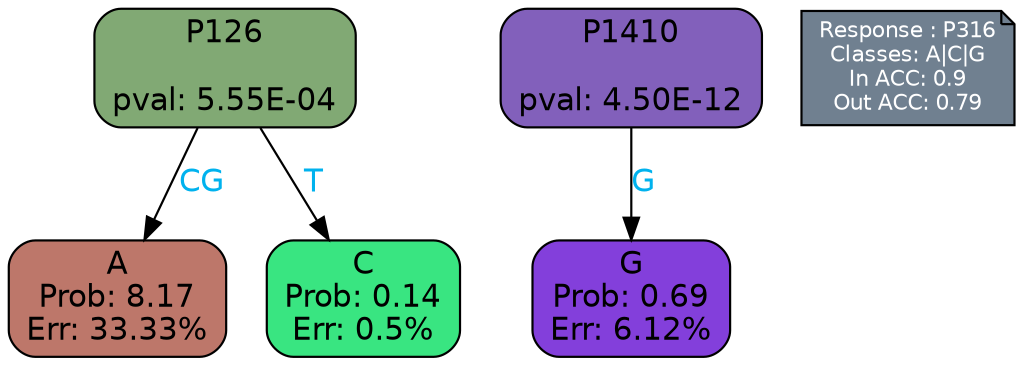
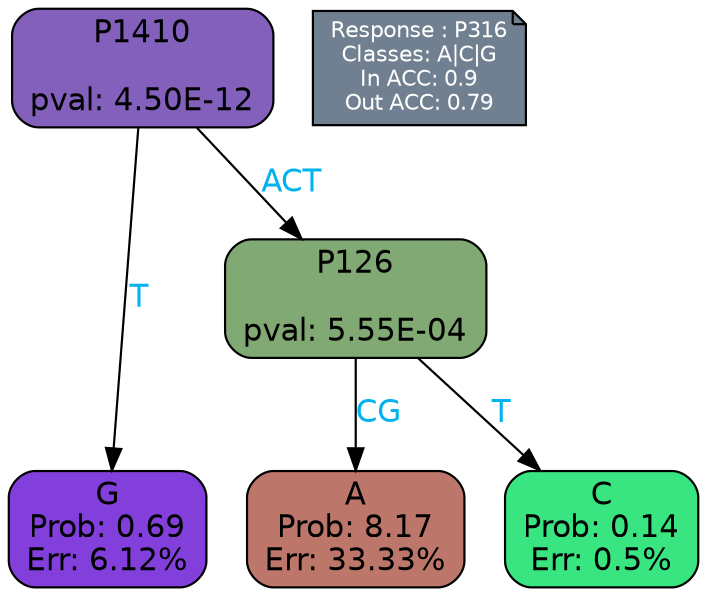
edge "P1410 pval: 4.50E-12" -> "P126 pval: 5.55E-04": added, label "ACT"
edge "P1410 pval: 4.50E-12" -> "G Prob: 0.69 Err: 6.12%": label "G" -> "T"
